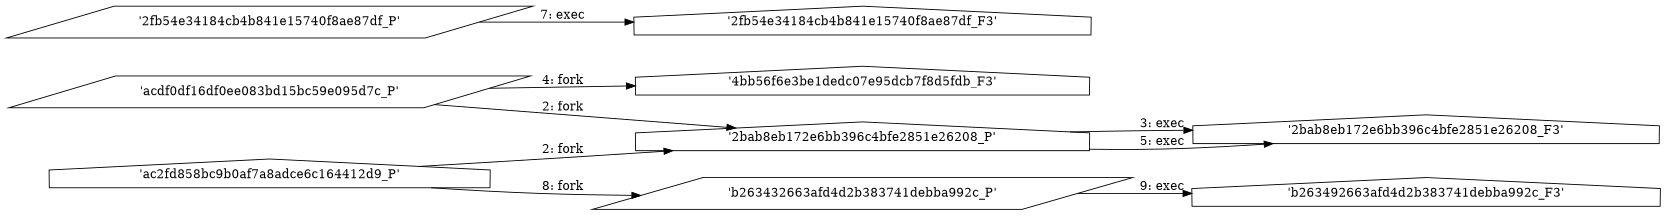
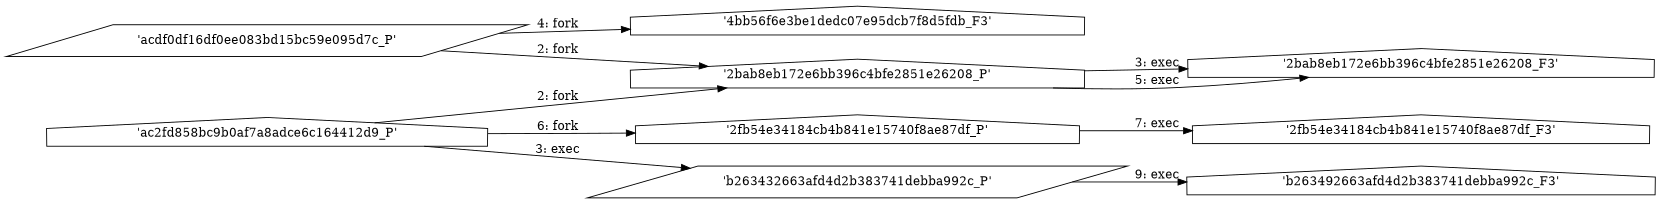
node "'2fb54e34184cb4b841e15740f8ae87df_P'": shape parallelogram -> house
edge "'ac2fd858bc9b0af7a8adce6c164412d9_P'" -> "'2fb54e34184cb4b841e15740f8ae87df_P'": added, label "6: fork"
edge "'ac2fd858bc9b0af7a8adce6c164412d9_P'" -> "'b263432663afd4d2b383741debba992c_P'": label "8: fork" -> "3: exec"
